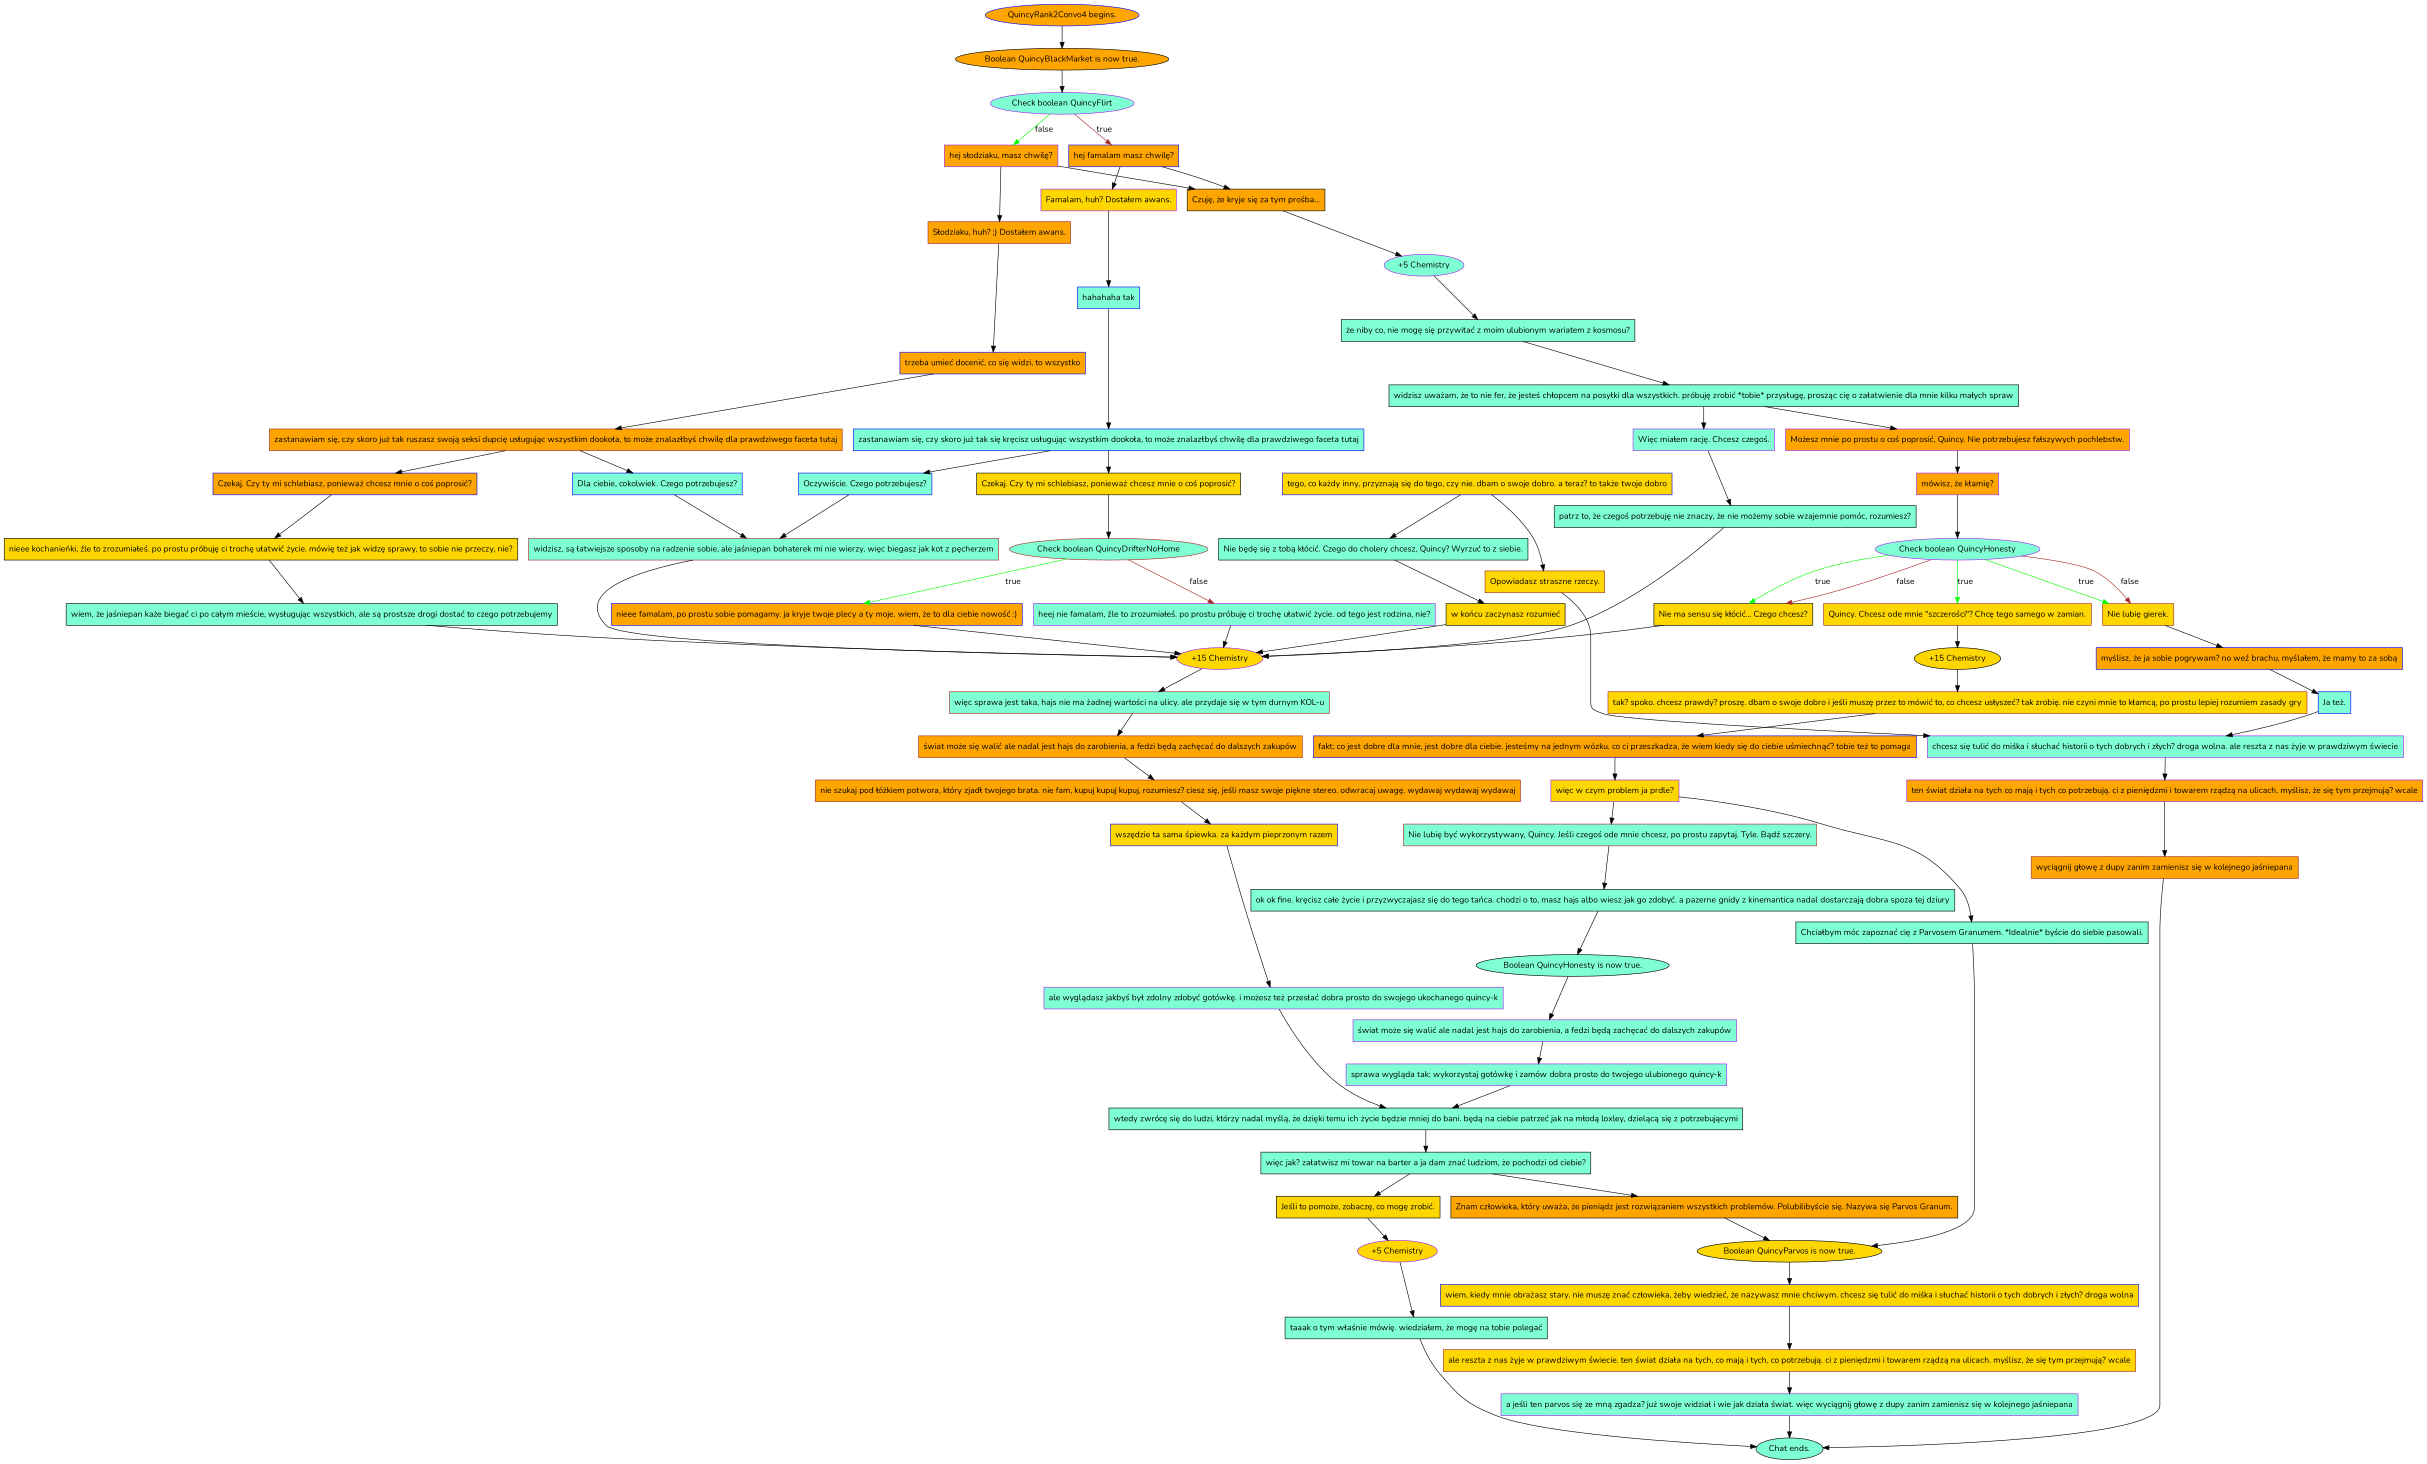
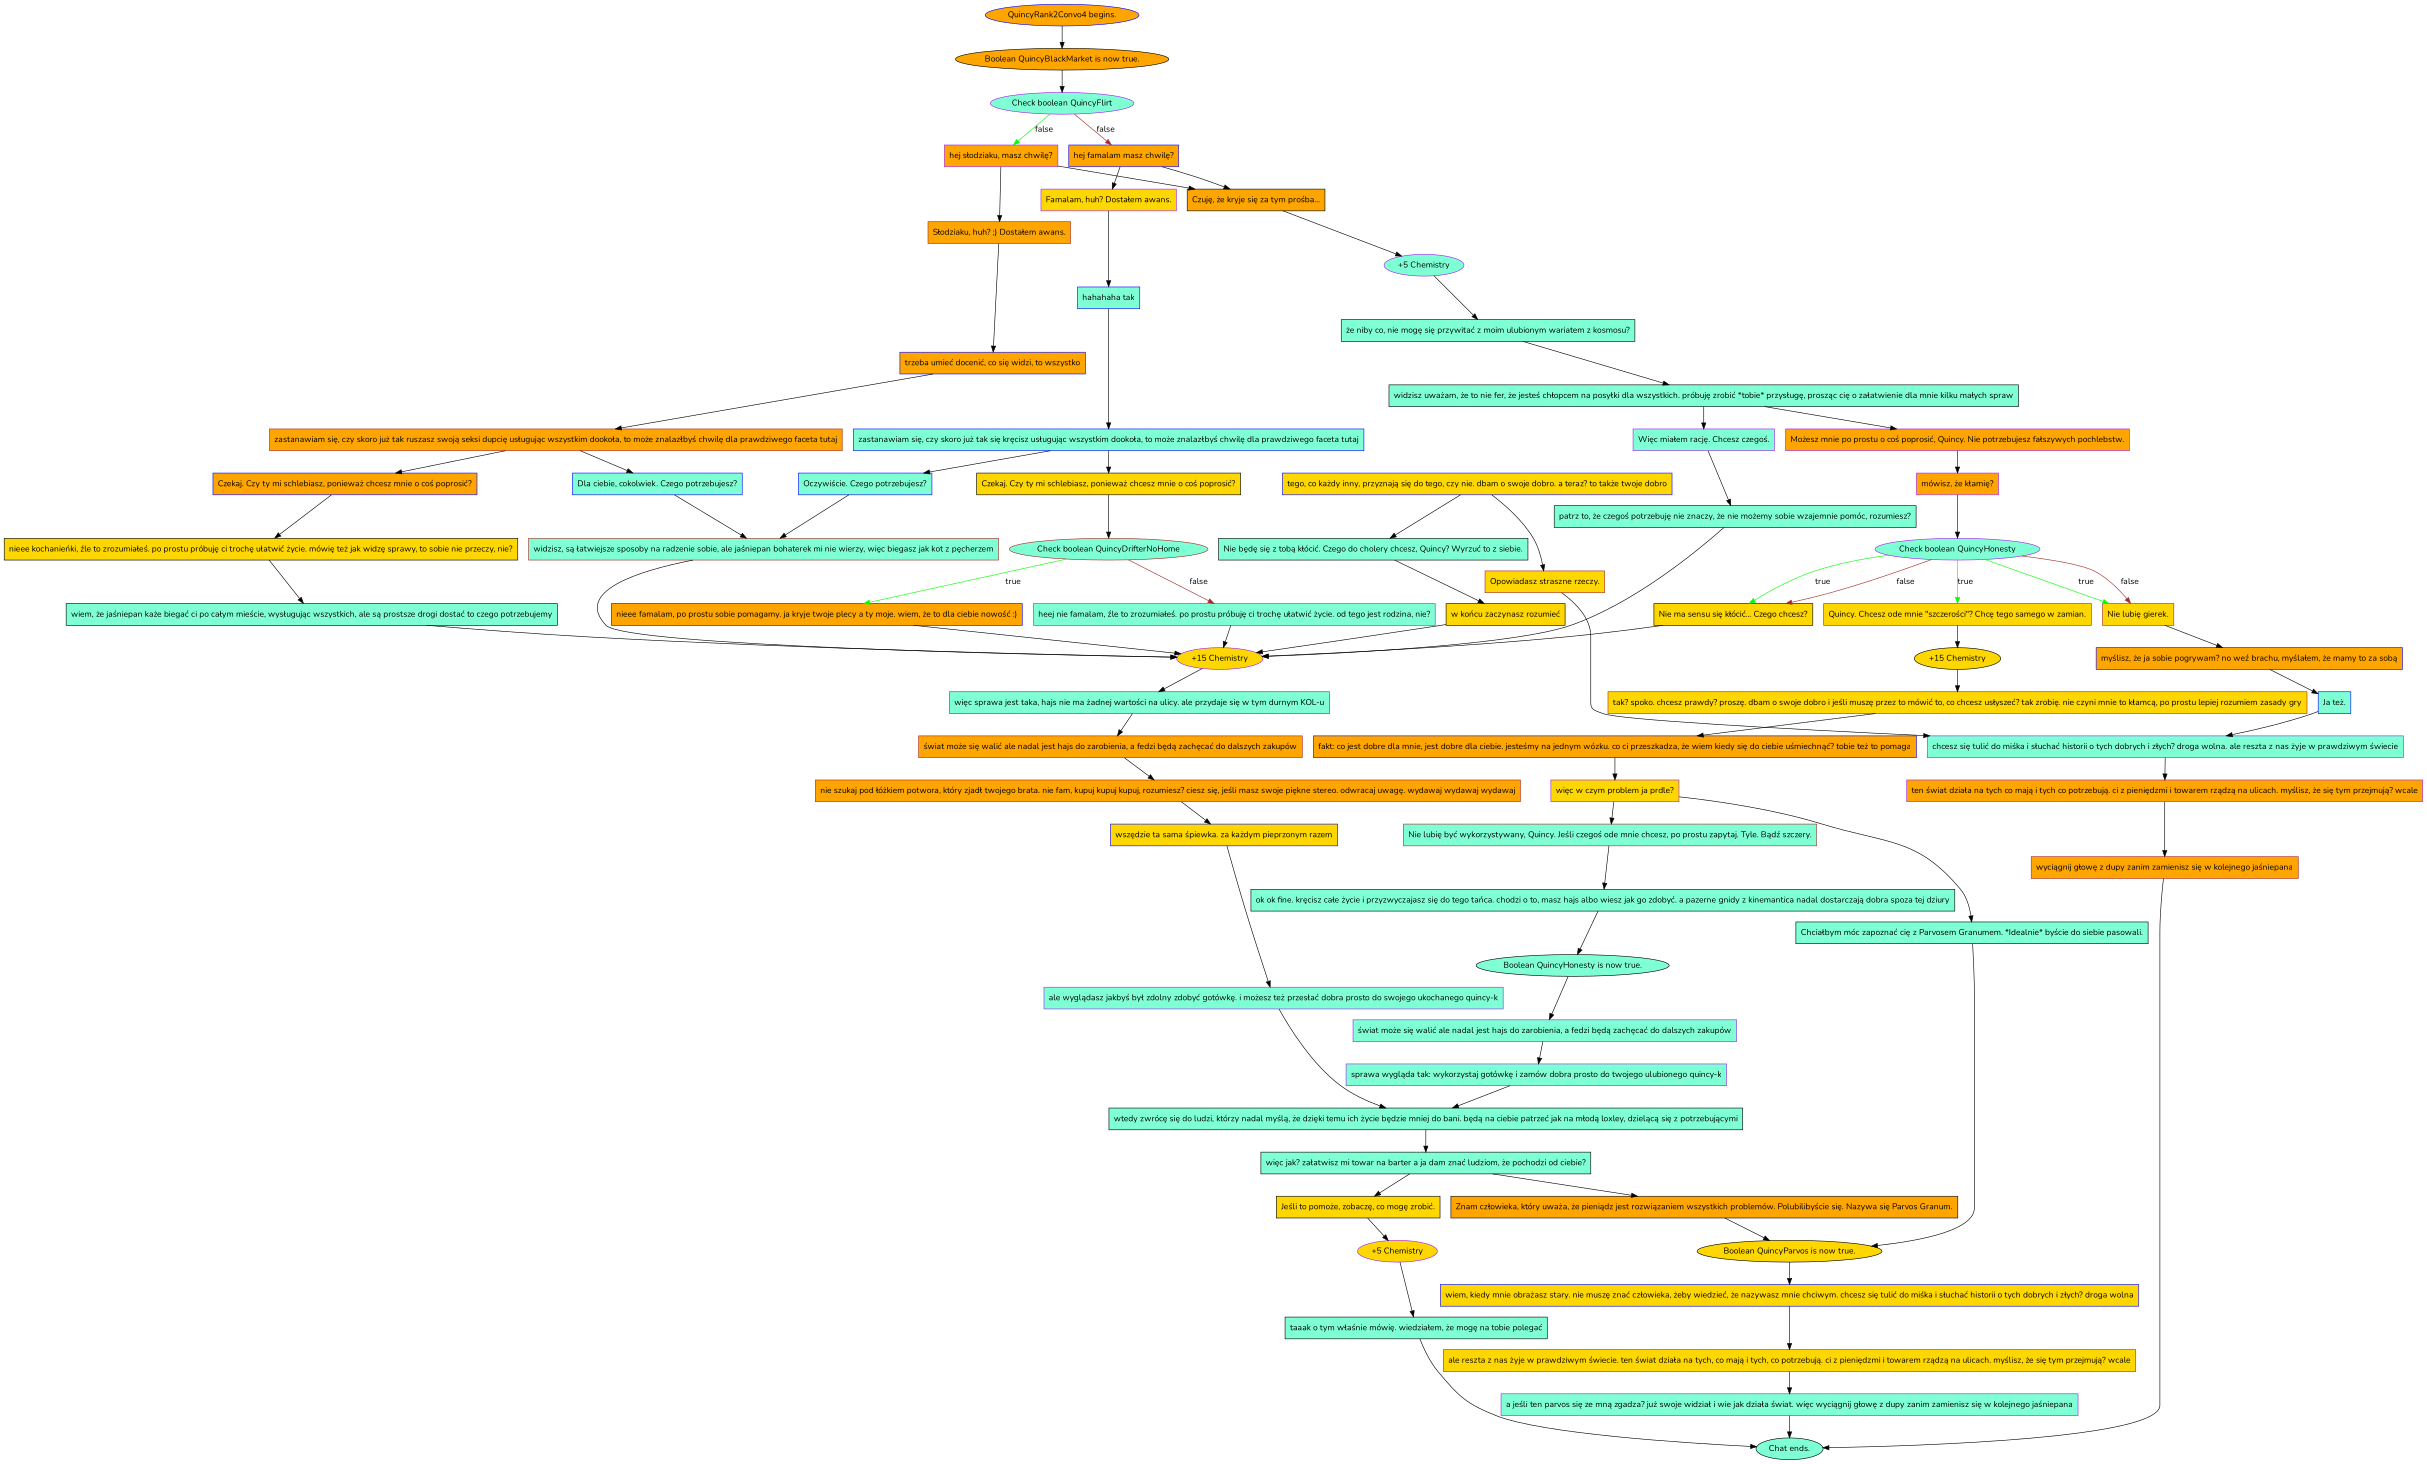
edge "Check boolean QuincyFlirt" -> "hej famalam masz chwilę?": label "true" -> "false"
